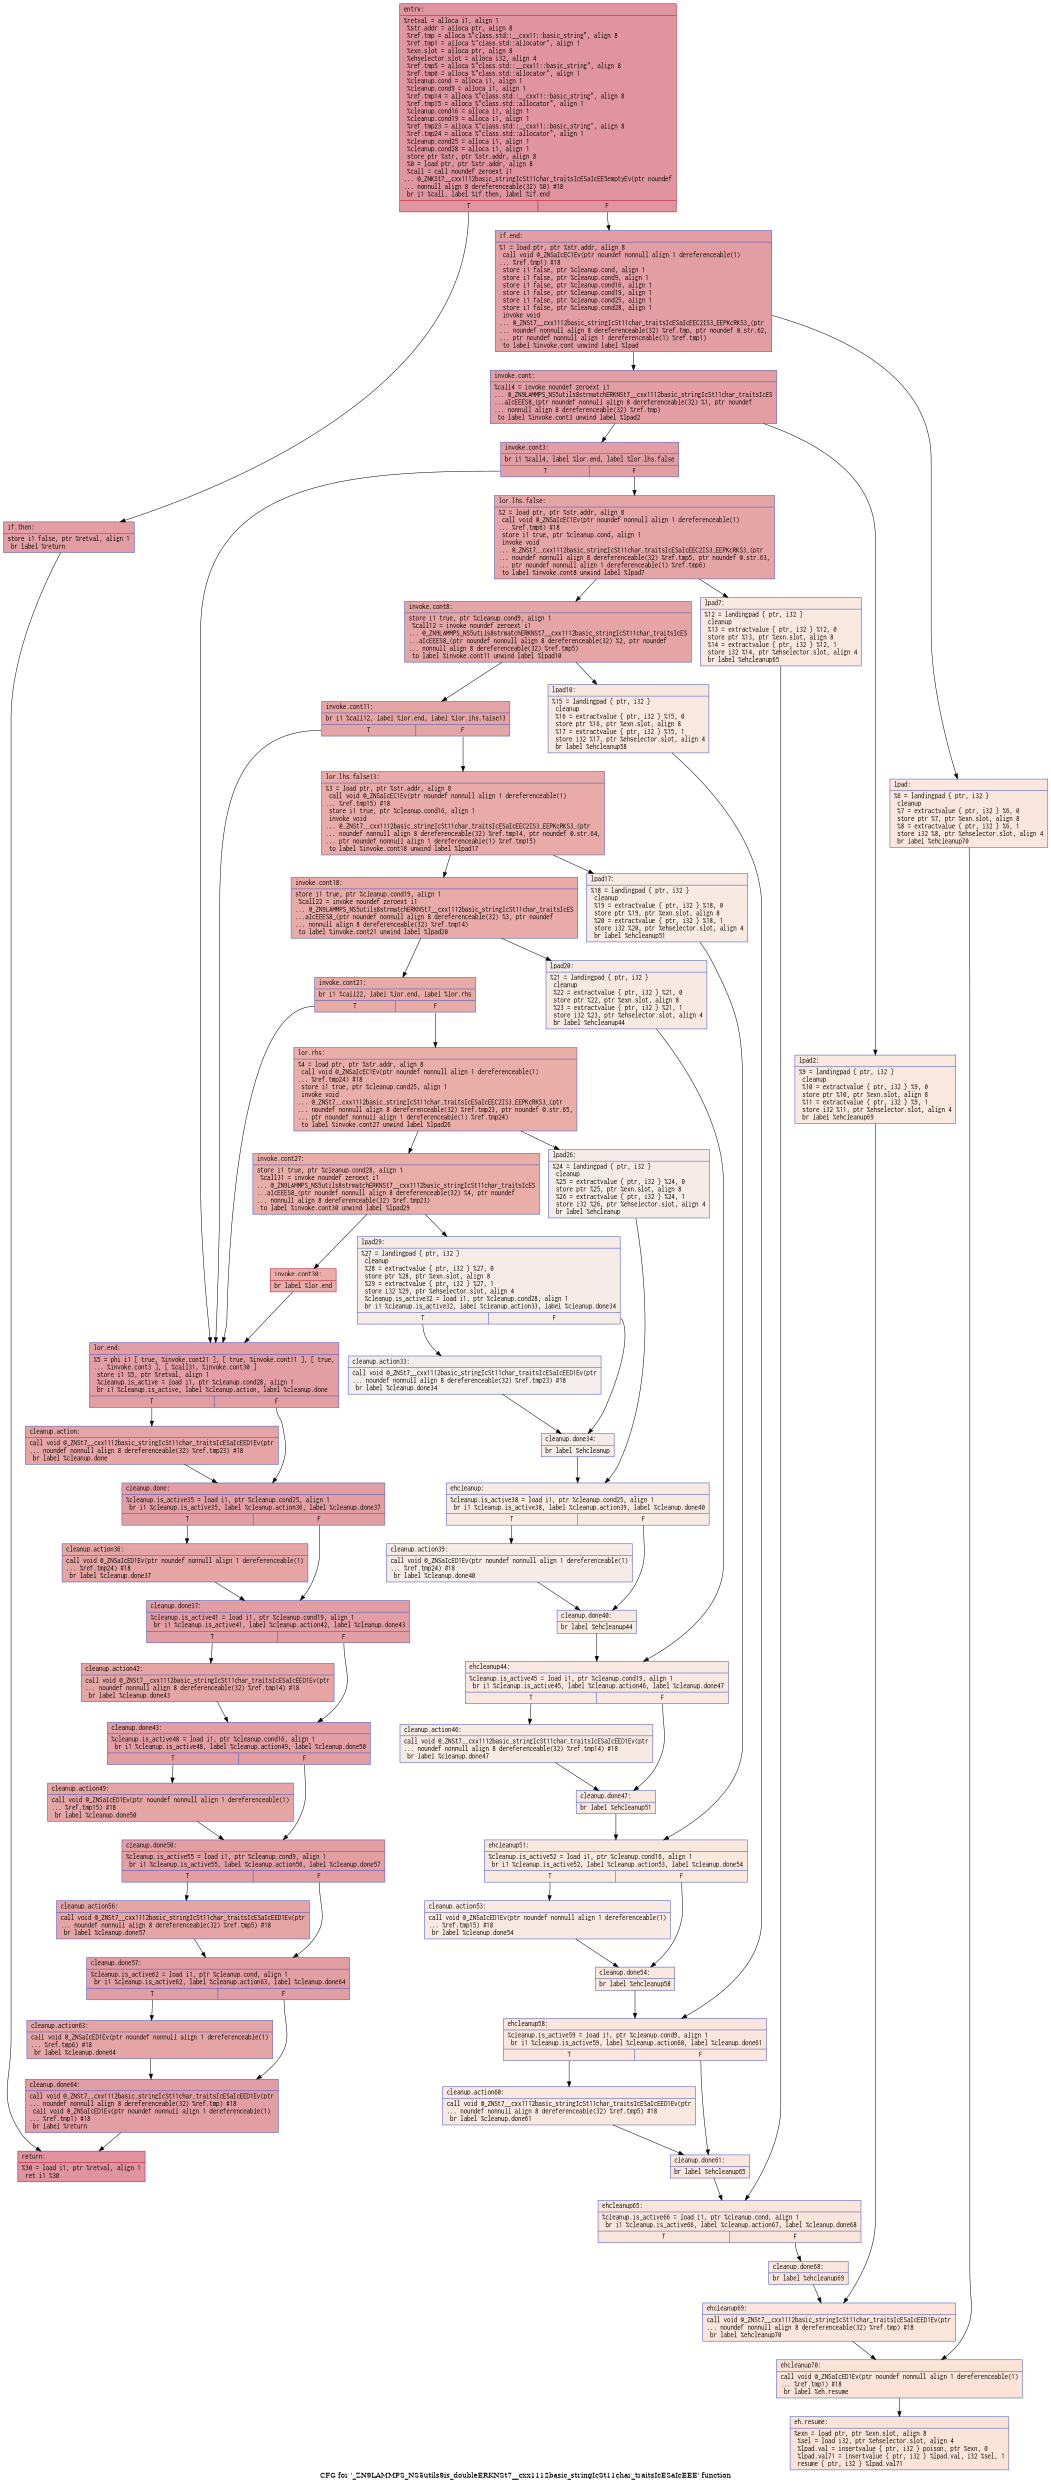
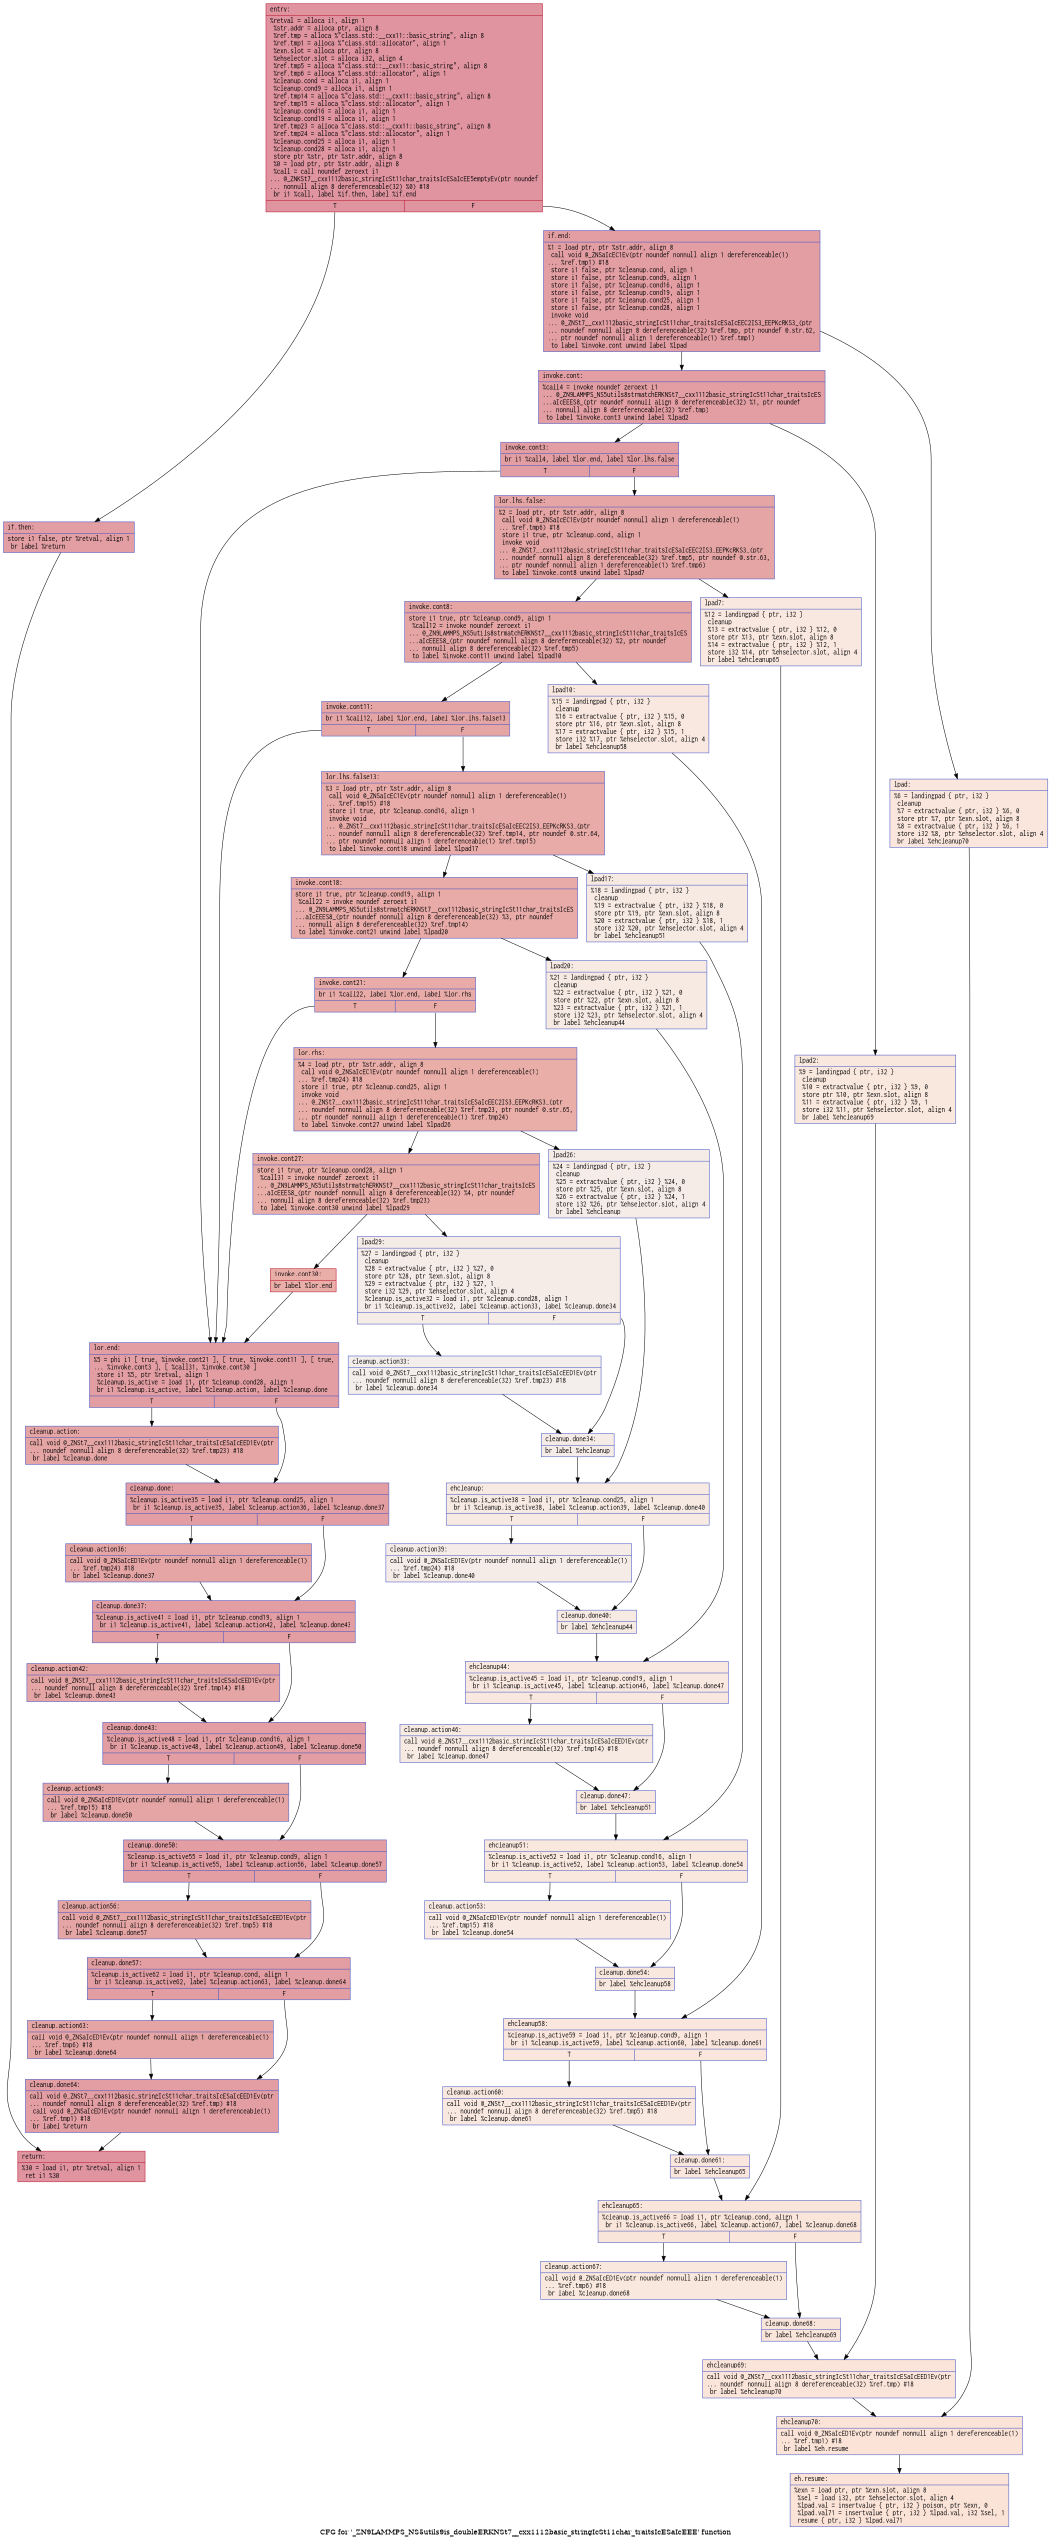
node "cleanup.action67:": added
